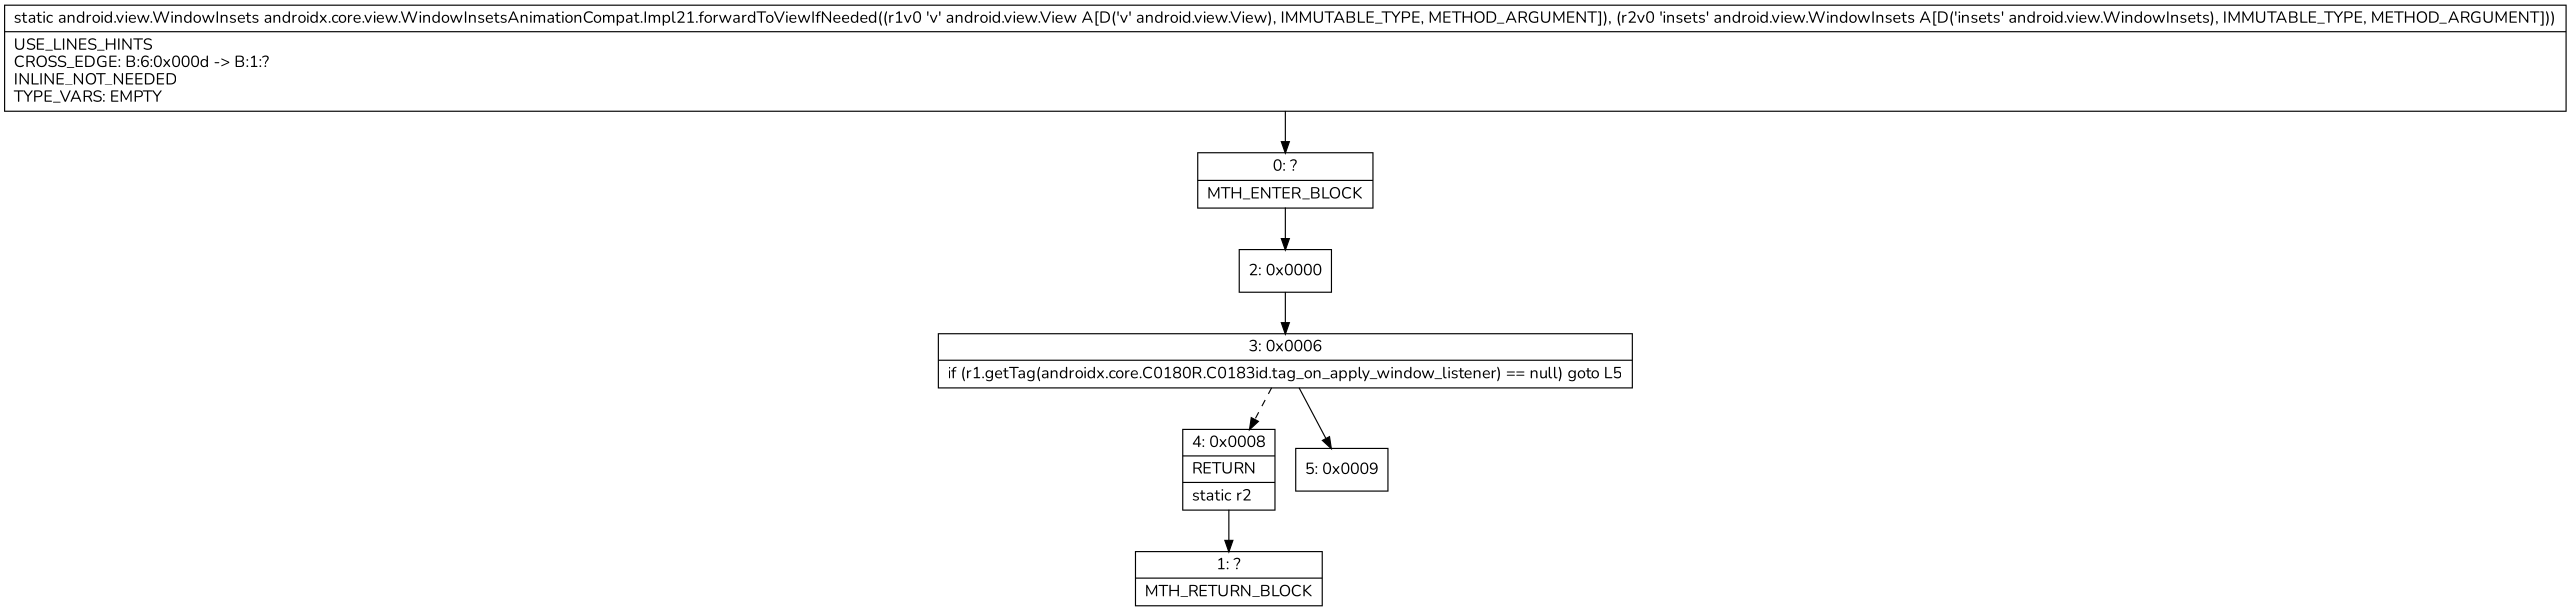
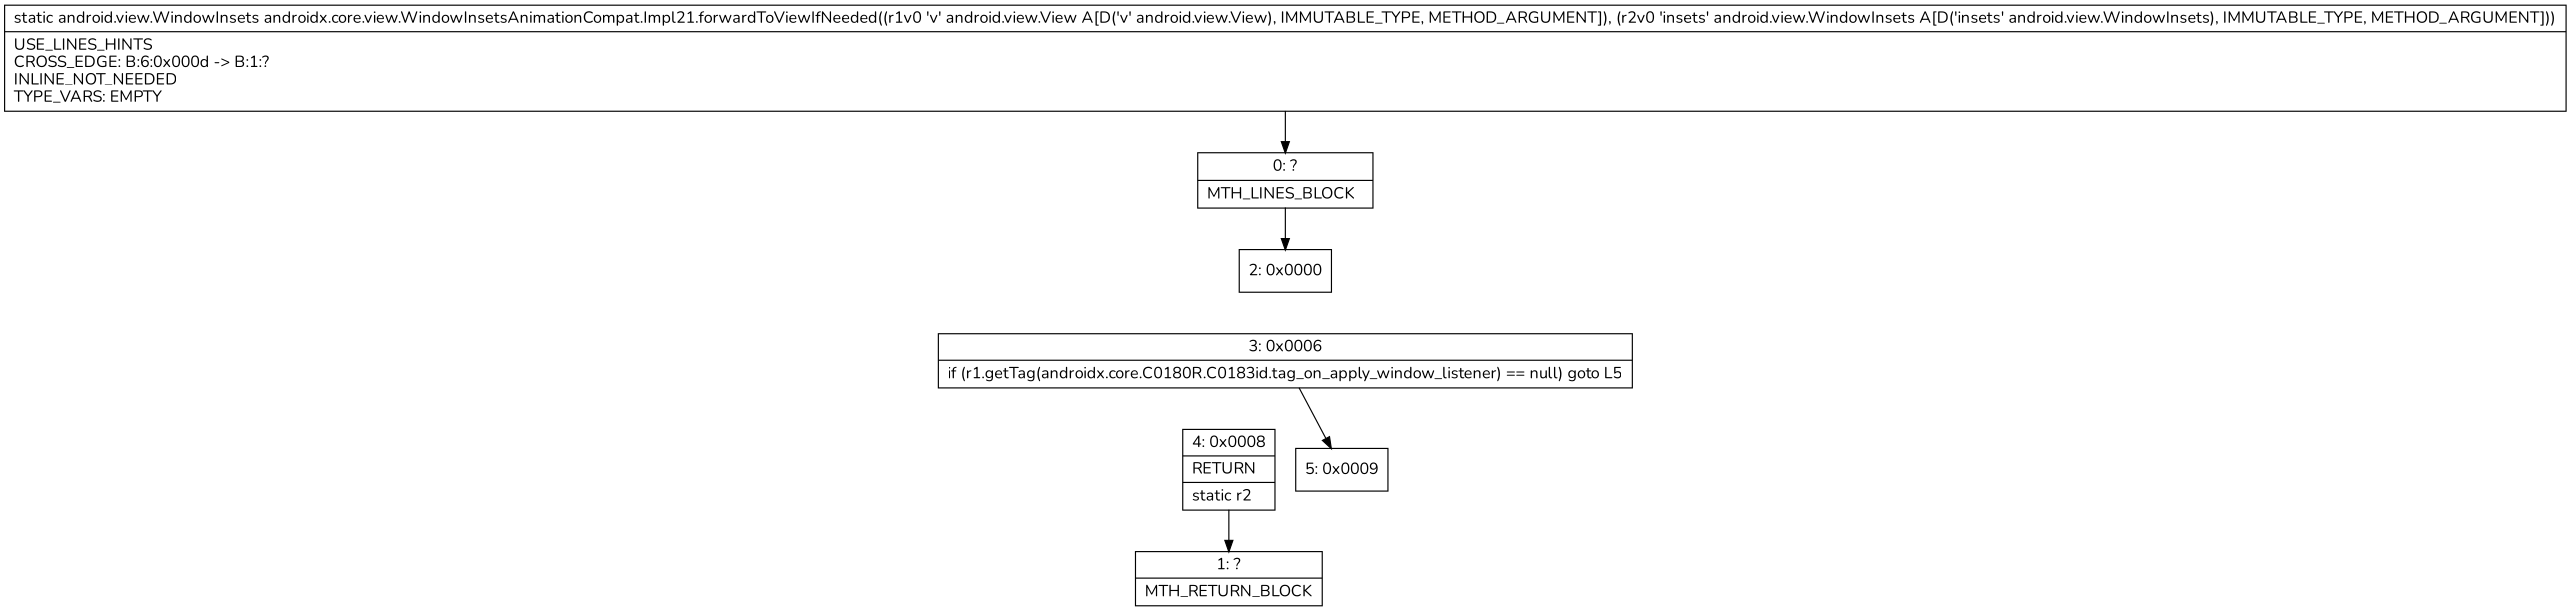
node "0: ?": text "MTH_ENTER_BLOCK" -> "MTH_LINES_BLOCK"
edge "2: 0x0000" -> "3: 0x0006": removed
edge "3: 0x0006" -> "4: 0x0008": removed
